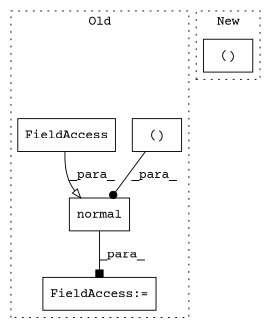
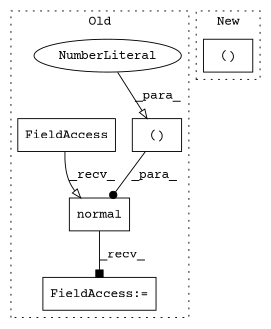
node "NumberLiteral": added
edge "FieldAccess" -> "normal": label "_para_" -> "_recv_"
edge "normal" -> "FieldAccess:=": label "_para_" -> "_recv_"
